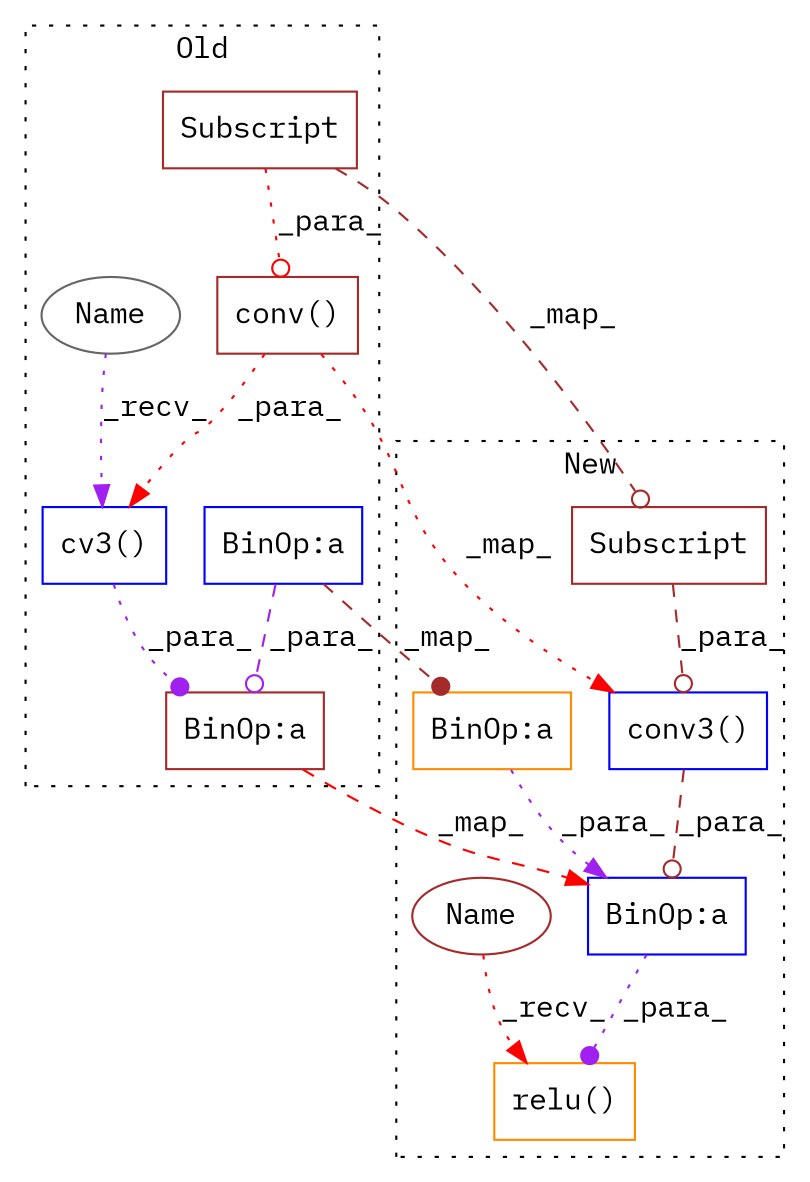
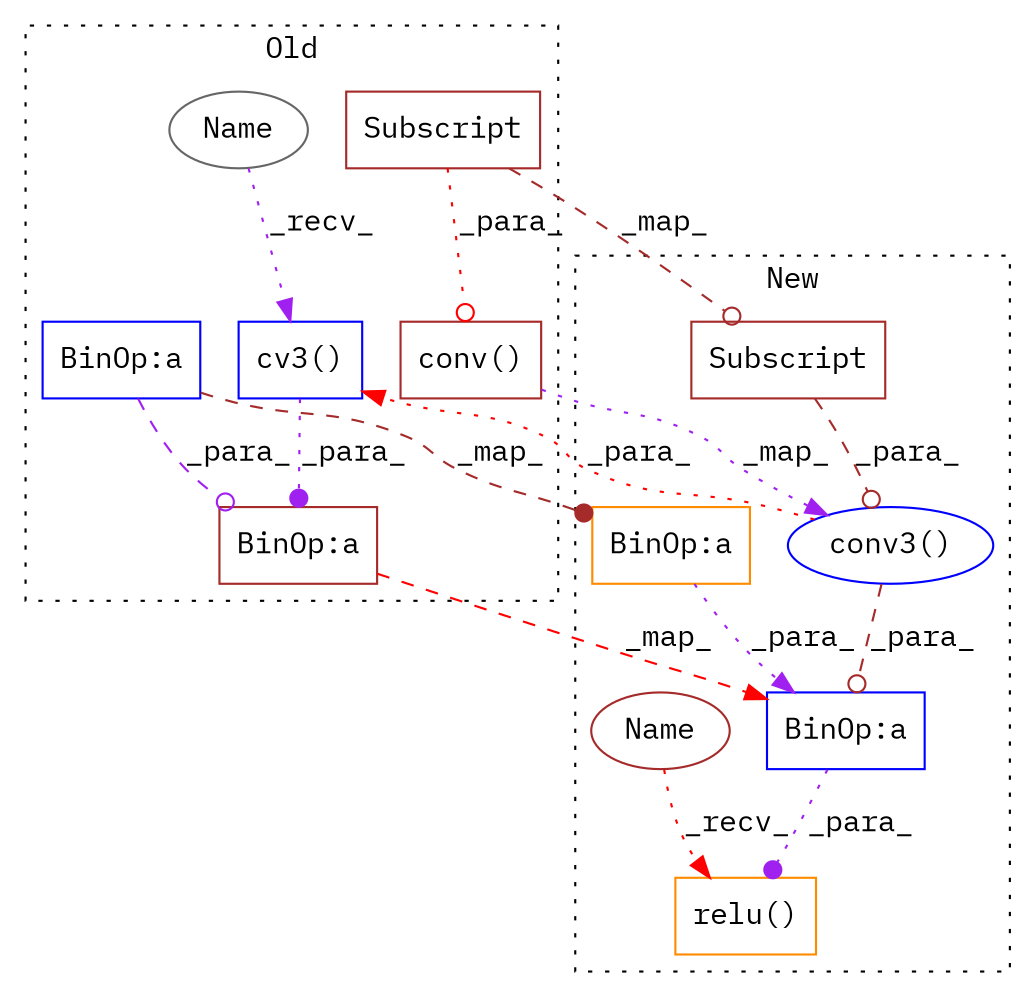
edge "conv()" -> "cv3()": now "conv3()" -> "cv3()"
edge "conv()" -> "conv3()": color red -> purple
node "conv3()": shape box -> ellipse
